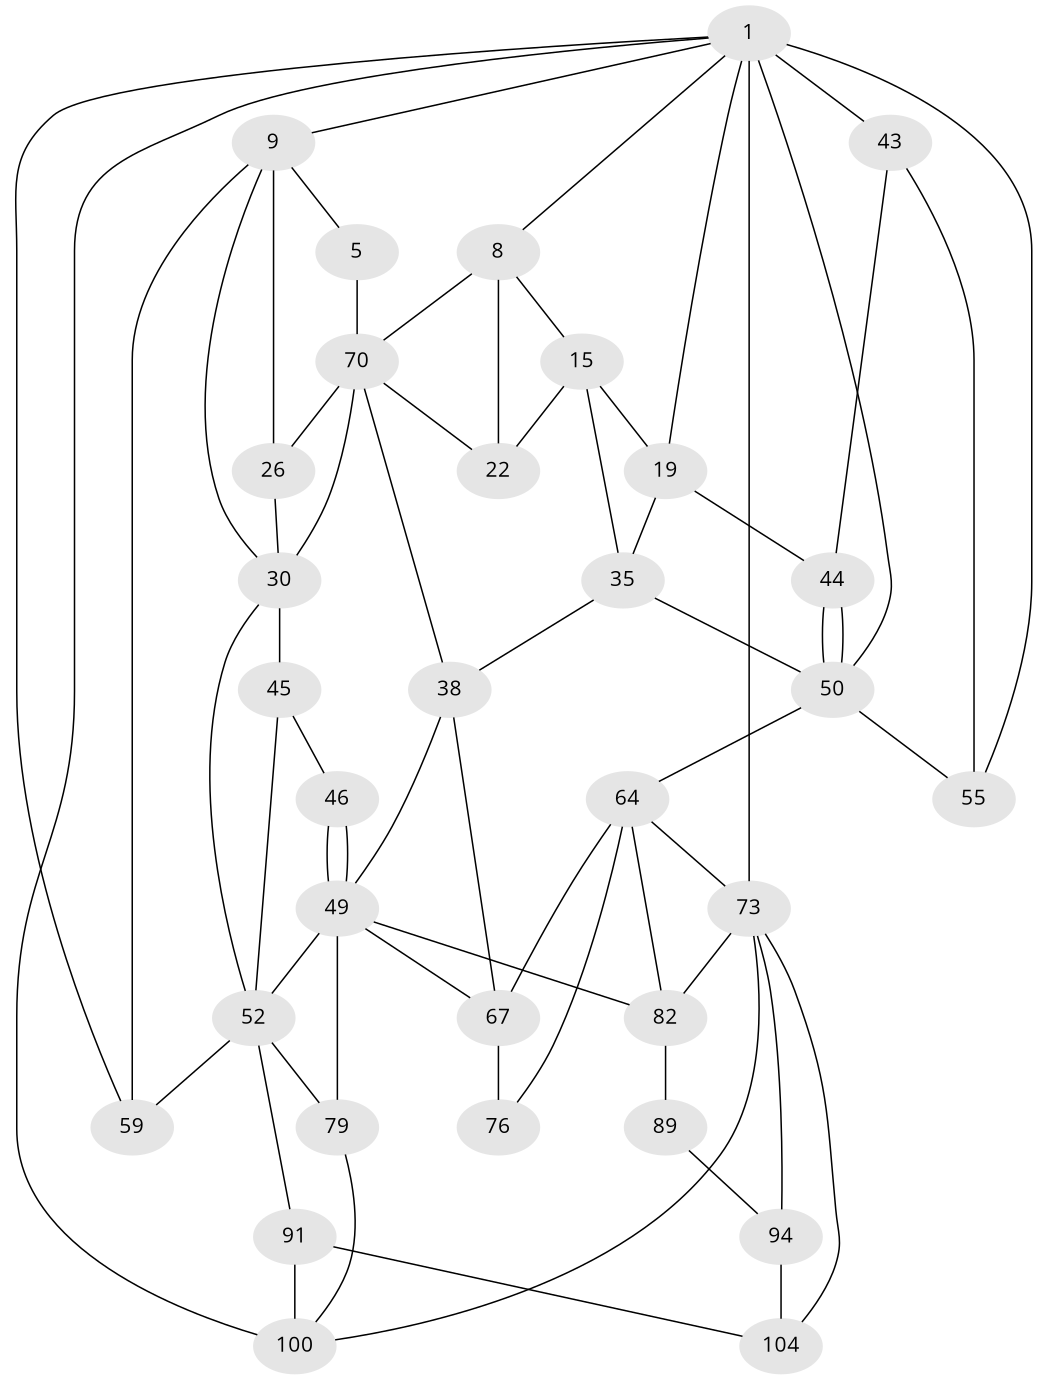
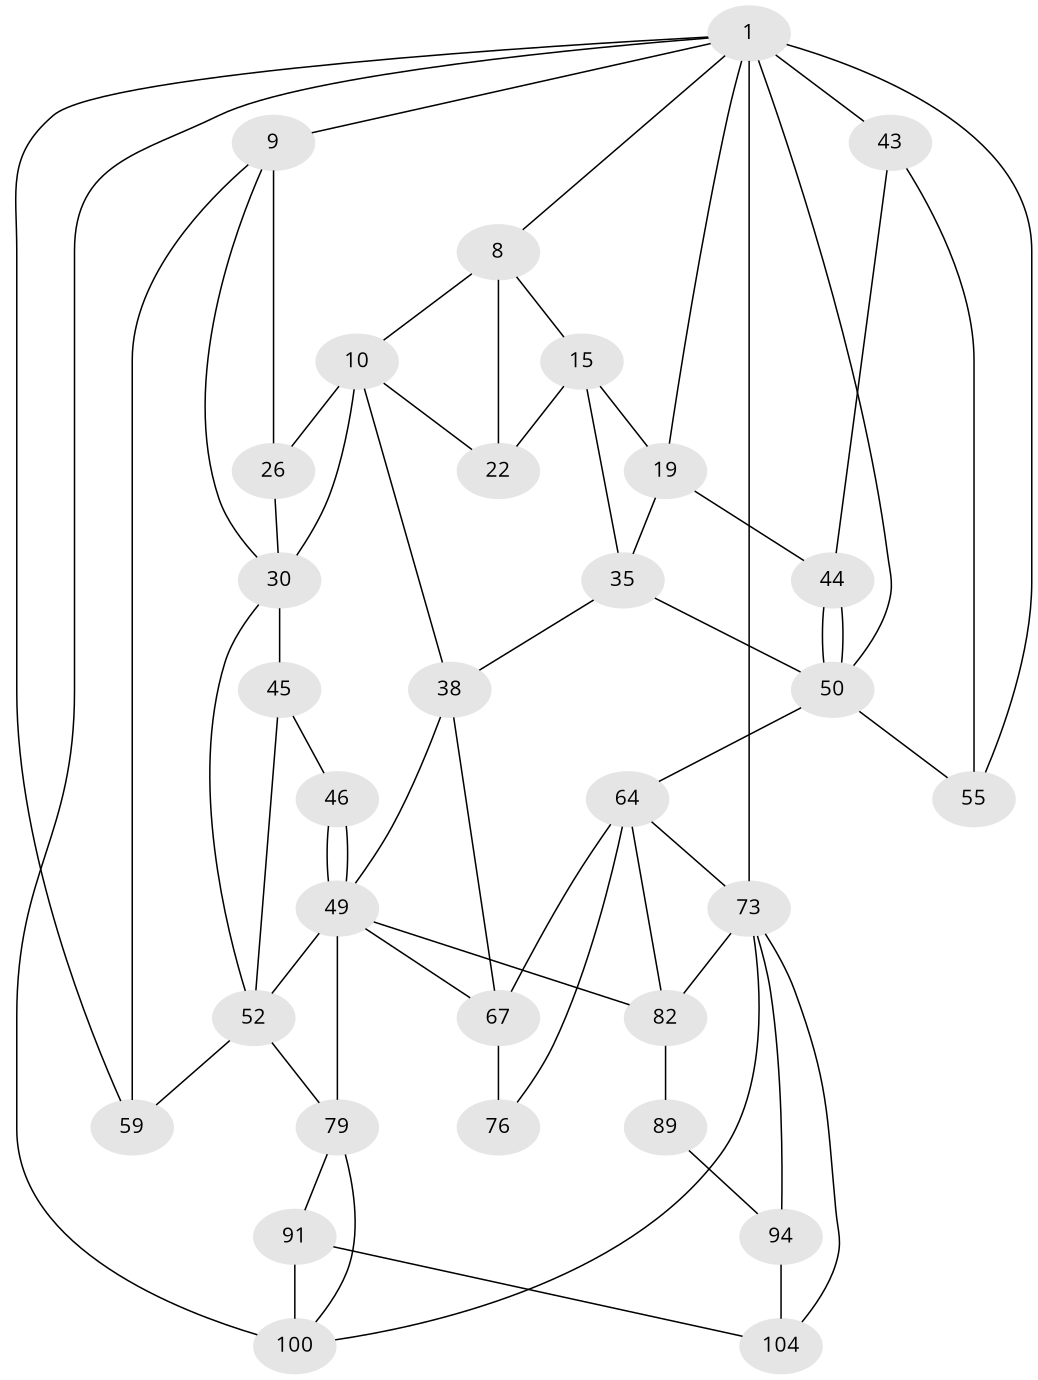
node "5": removed
node "70": label "70" -> "10"
edge "52" -- "91": now "79" -- "91"
